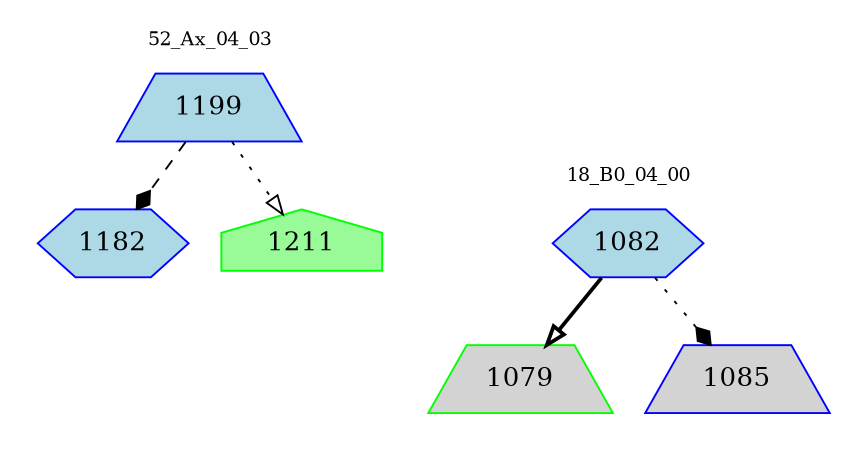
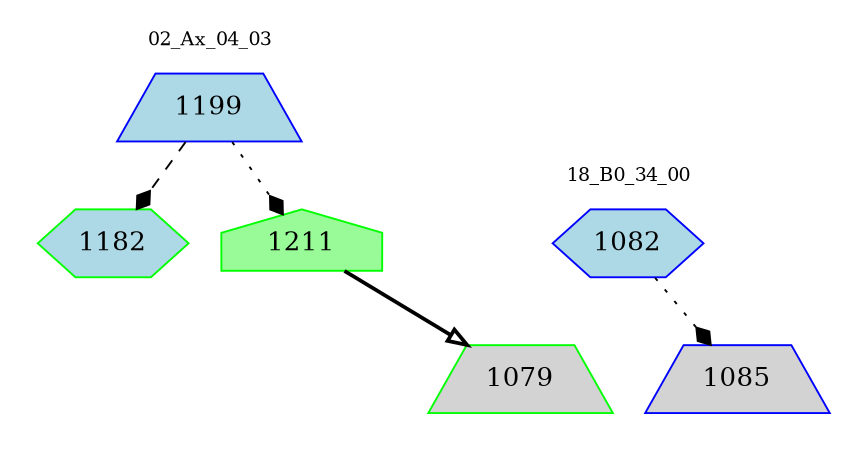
cluster "52_Ax_04_03": label "52_Ax_04_03" -> "02_Ax_04_03"
edge "1199" -> "1211": arrowhead onormal -> diamond
cluster "18_B0_04_00": label "18_B0_04_00" -> "18_B0_34_00"
node "1182": color blue -> green
edge "1082" -> "1079": now "1211" -> "1079"
